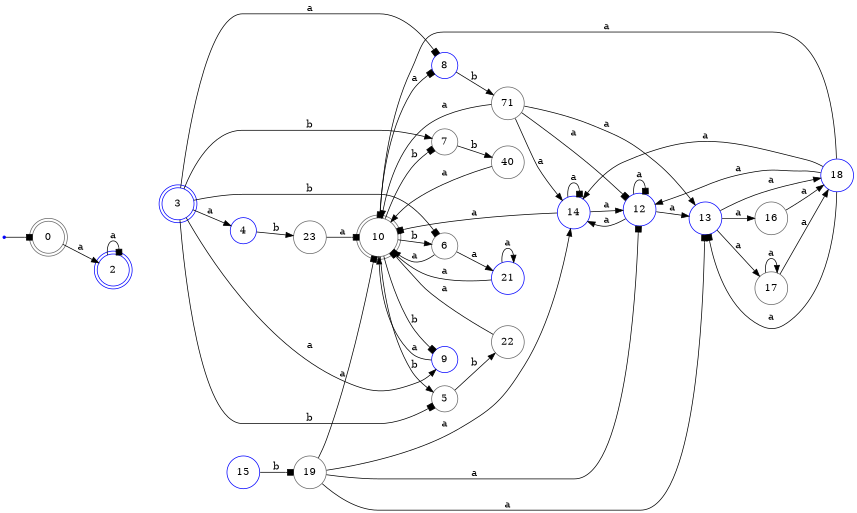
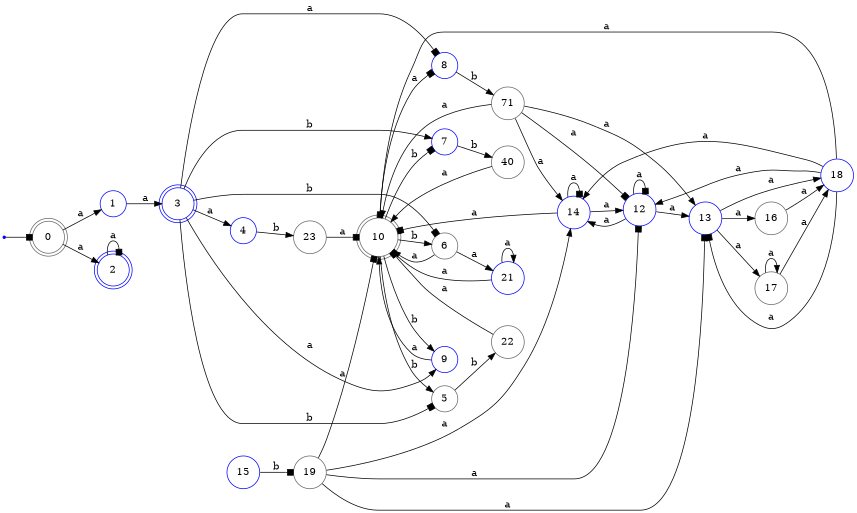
node "7": color gray40 -> blue
node "1": added
edge "10" -> "9": arrowhead box -> normal
